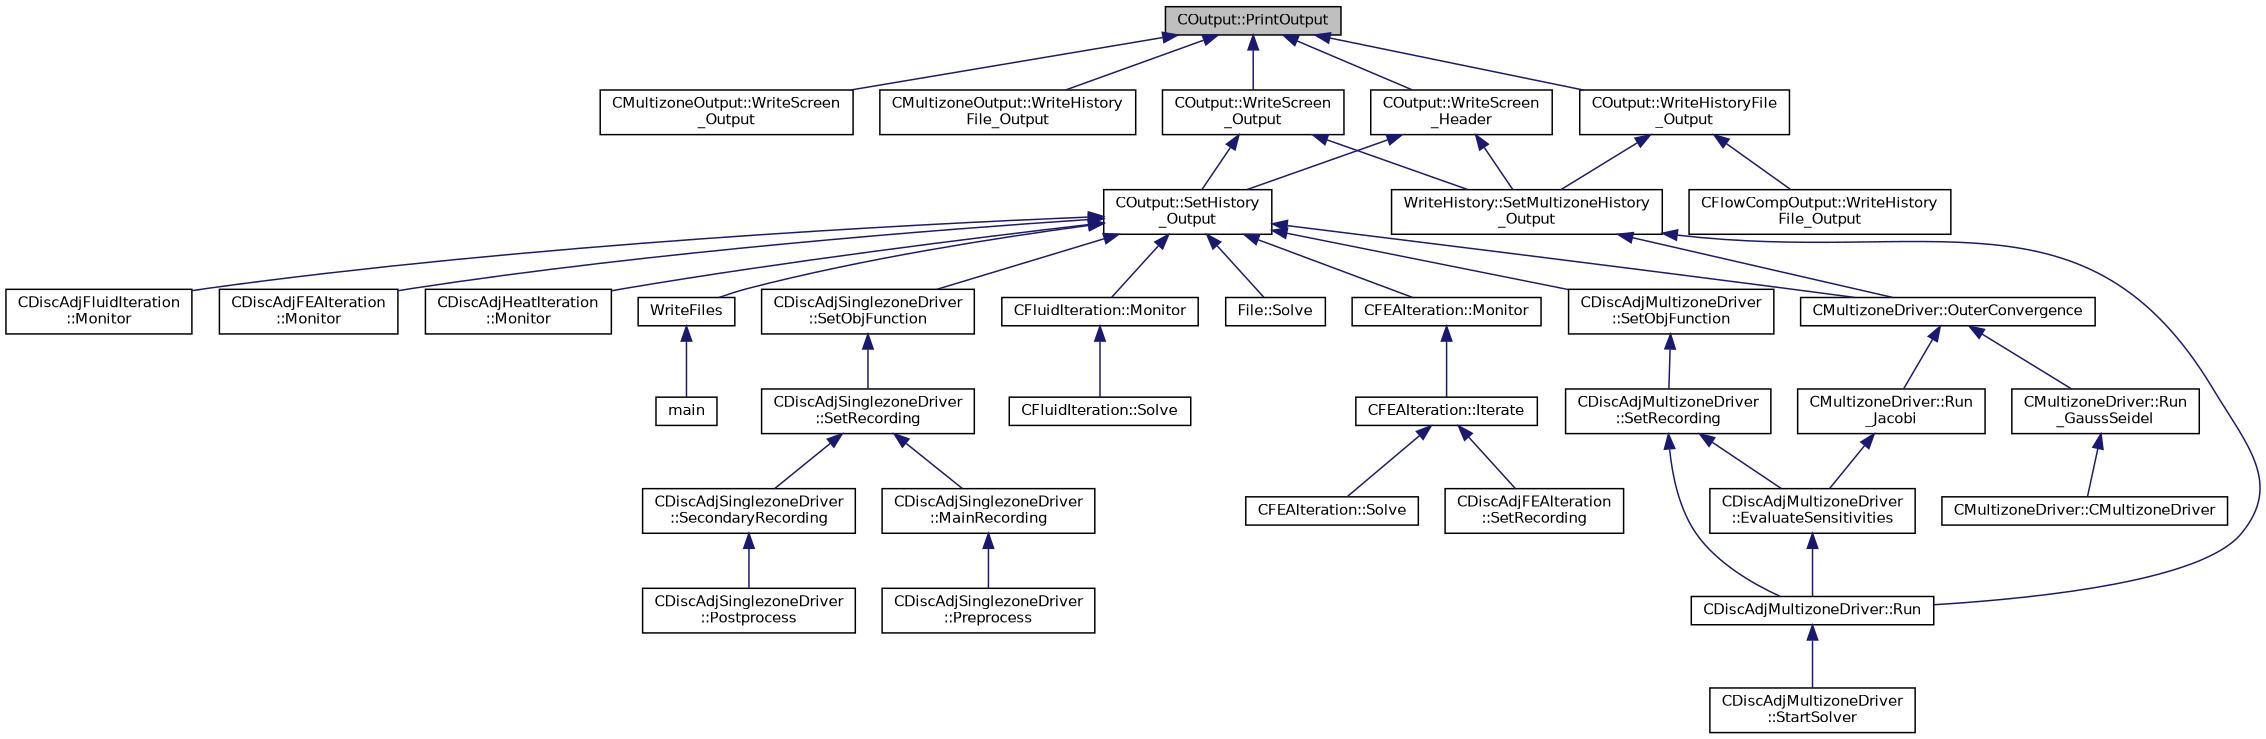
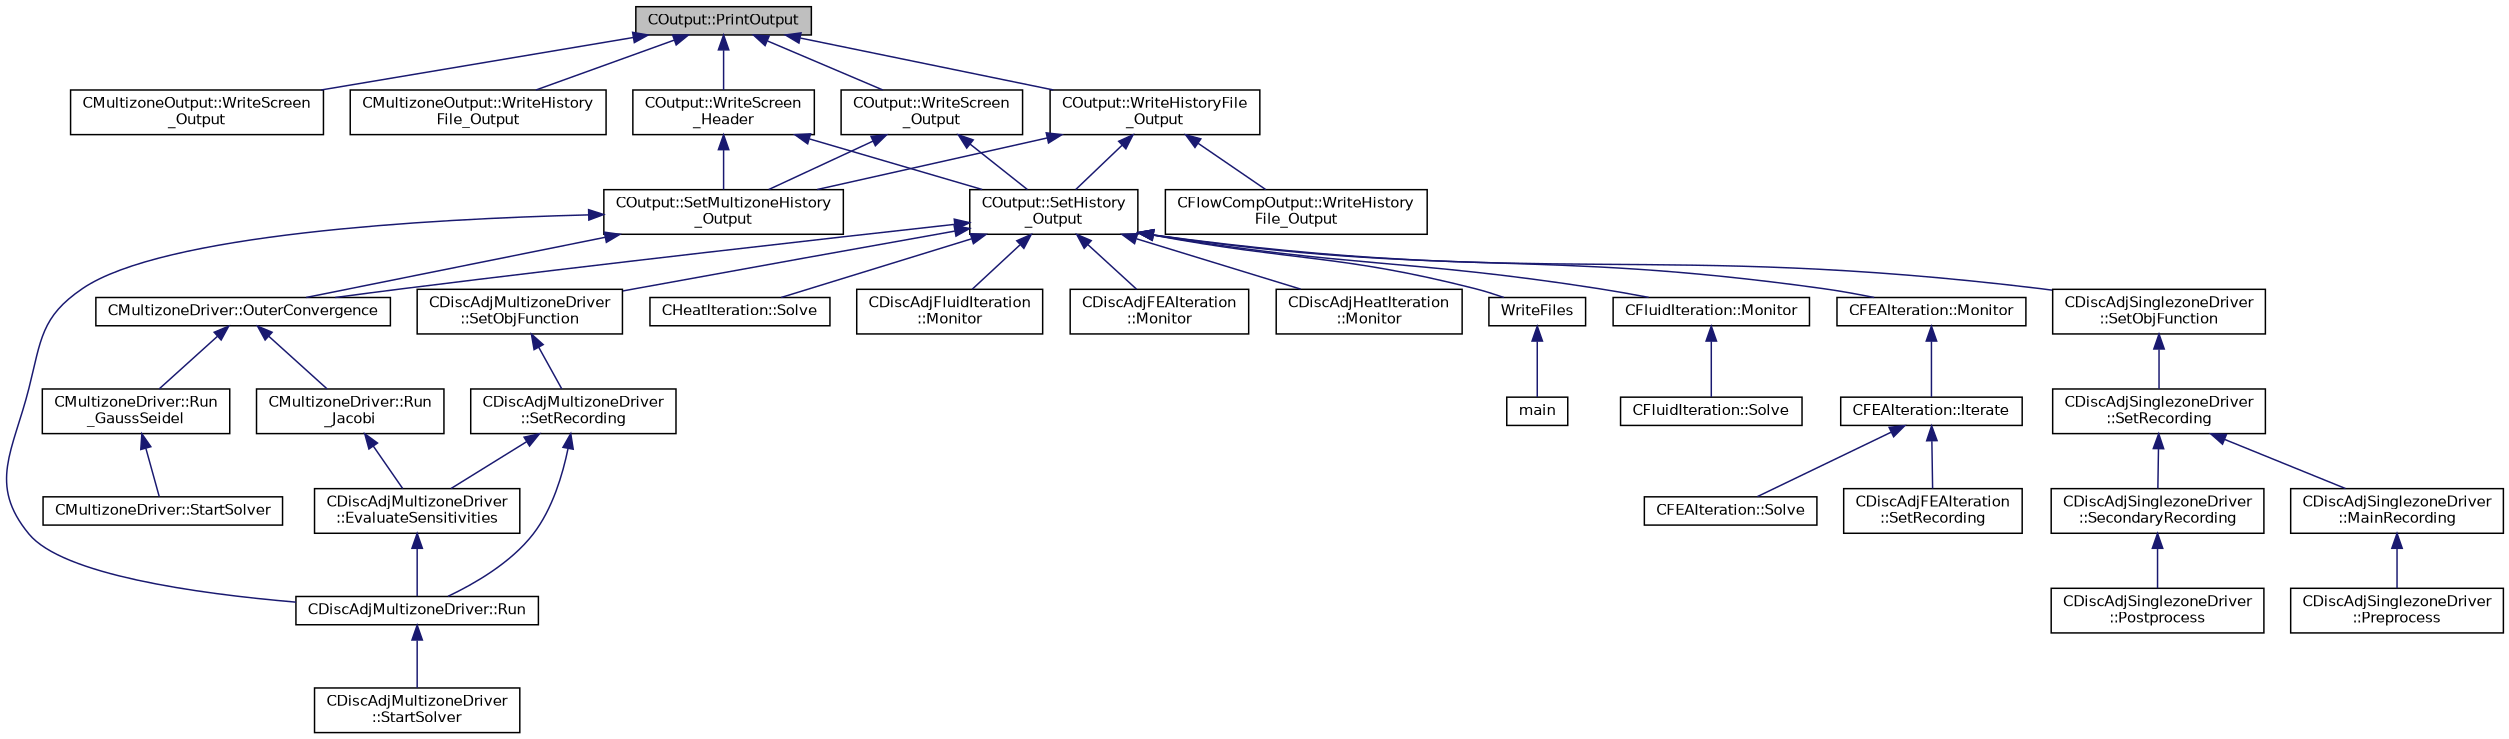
edge "COutput::SetHistory _Output" -> "COutput::WriteHistoryFile _Output": added
node "WriteHistory::SetMultizoneHistory _Output": label "WriteHistory::SetMultizoneHistory _Output" -> "COutput::SetMultizoneHistory _Output"
node "File::Solve": label "File::Solve" -> "CHeatIteration::Solve"
node "CMultizoneDriver::CMultizoneDriver": label "CMultizoneDriver::CMultizoneDriver" -> "CMultizoneDriver::StartSolver"
